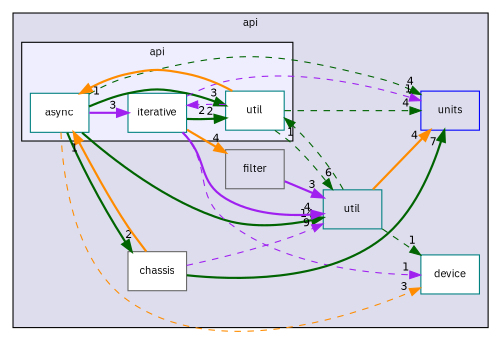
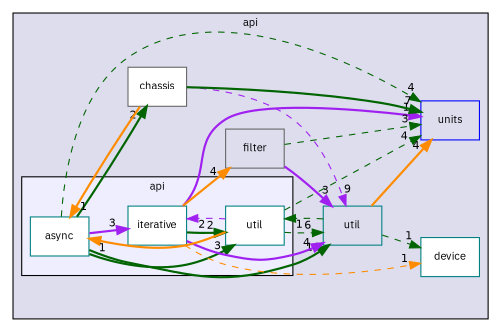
edge "iterative" -> "units": style dashed -> bold
edge "filter" -> "units": added
edge "iterative" -> "device": color purple -> darkorange
edge "async" -> "device": removed
